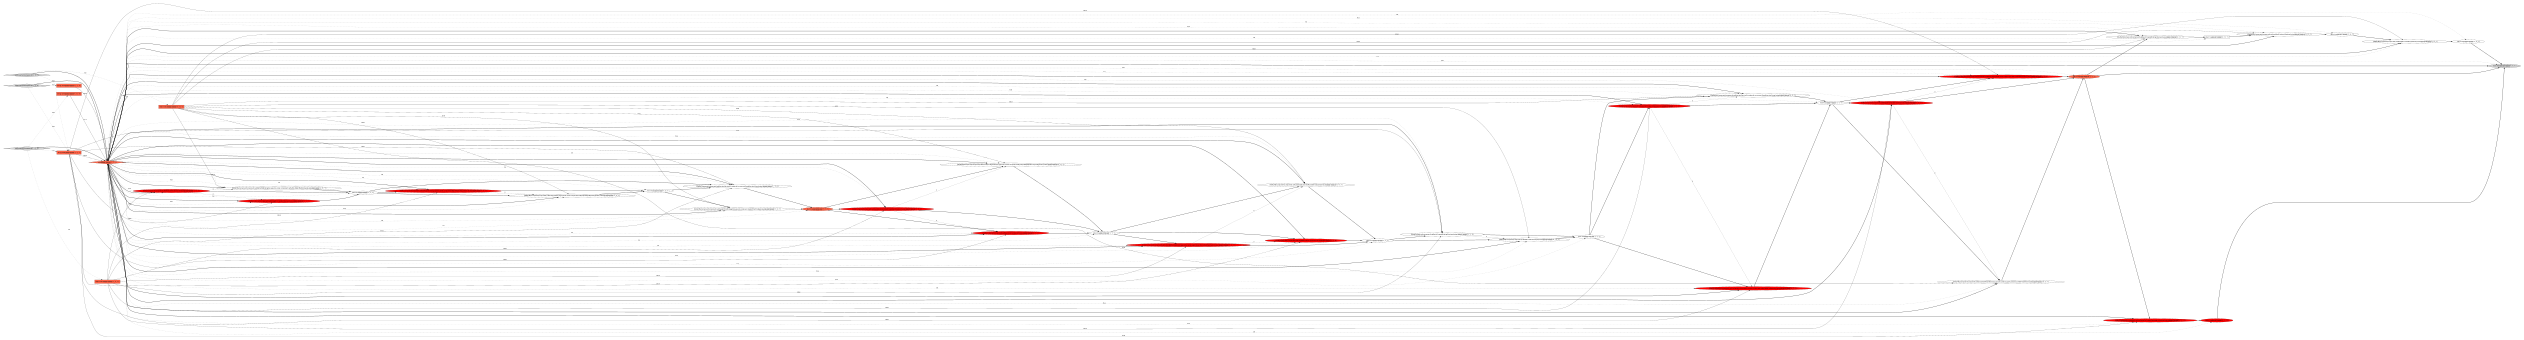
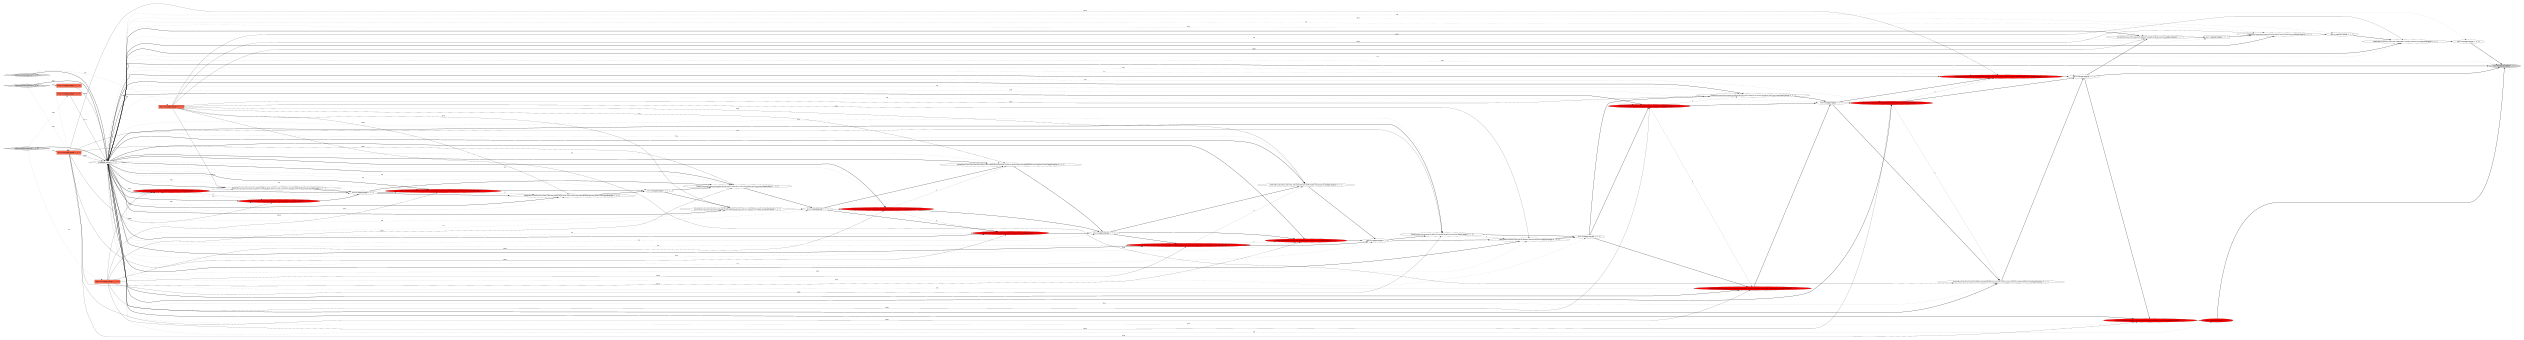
node "return true@@@19@@@['1', '1', '1']": fillcolor tomato -> white
node "name@@@3@@@['1', '1', '1']": fillcolor tomato -> white
node "return true@@@9@@@['1', '1', '1']": fillcolor tomato -> white
